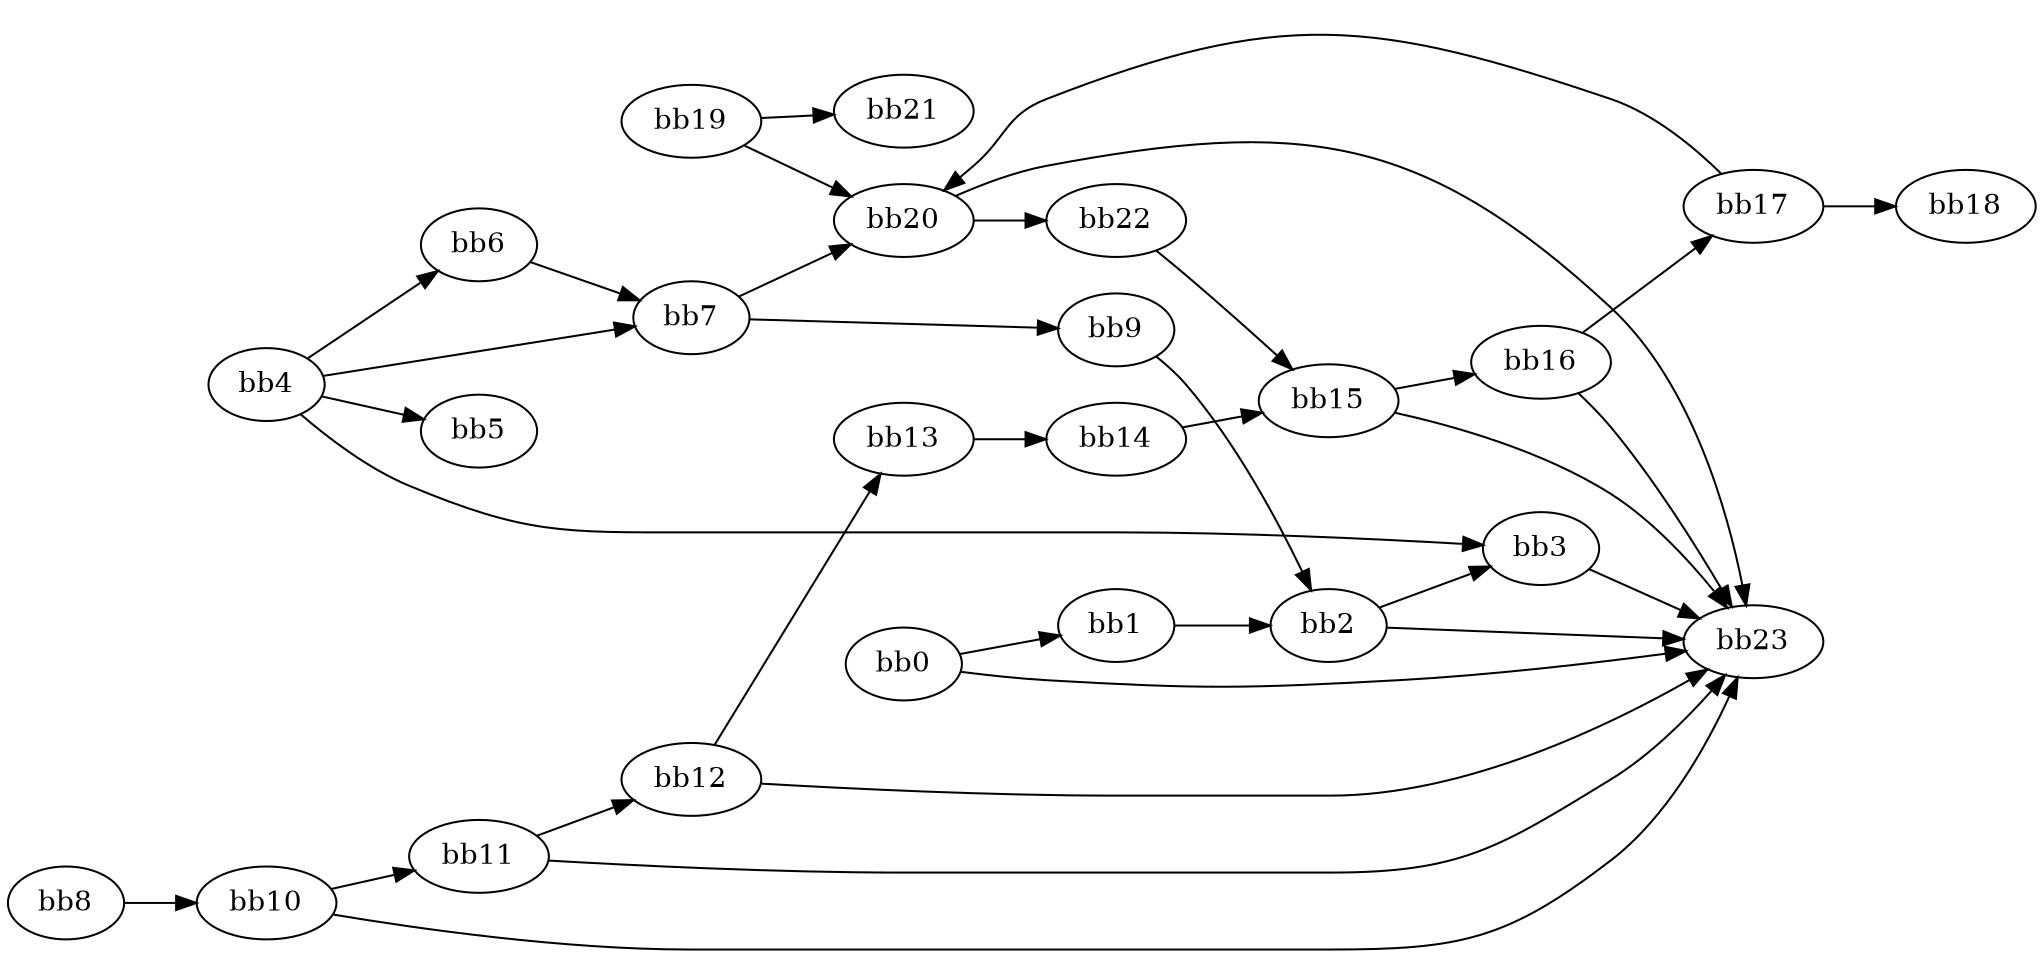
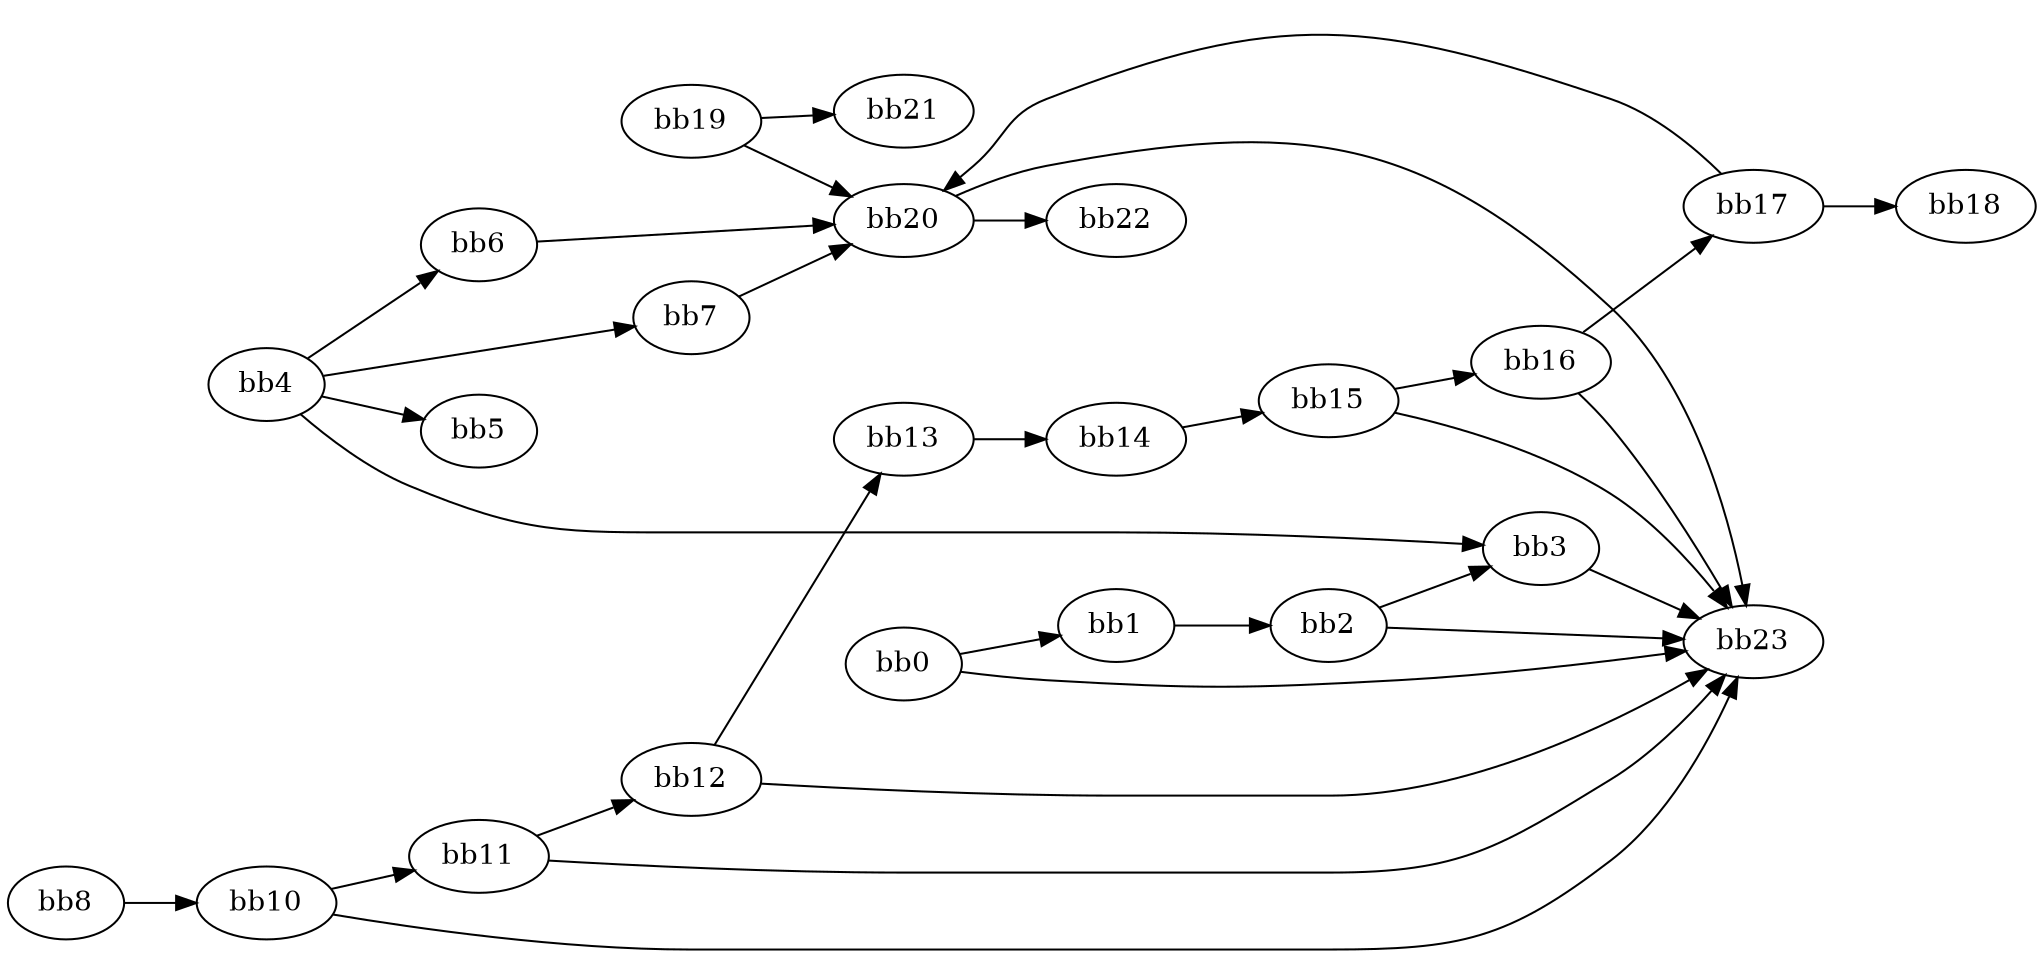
edge "bb6" -> "bb7": now "bb6" -> "bb20"
edge "bb22" -> "bb15": removed
node "bb9": removed
